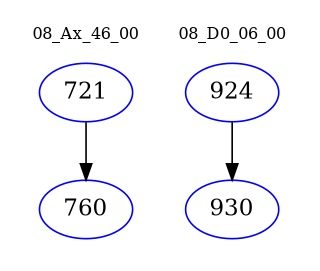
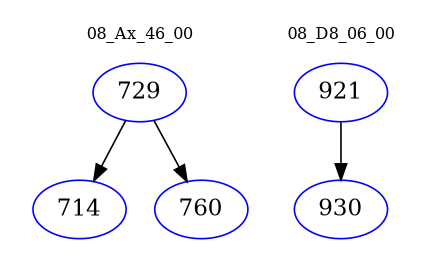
cluster "08_D0_06_00": label "08_D0_06_00" -> "08_D8_06_00"
node "721": label "721" -> "729"
node "924": label "924" -> "921"
node "714": added
